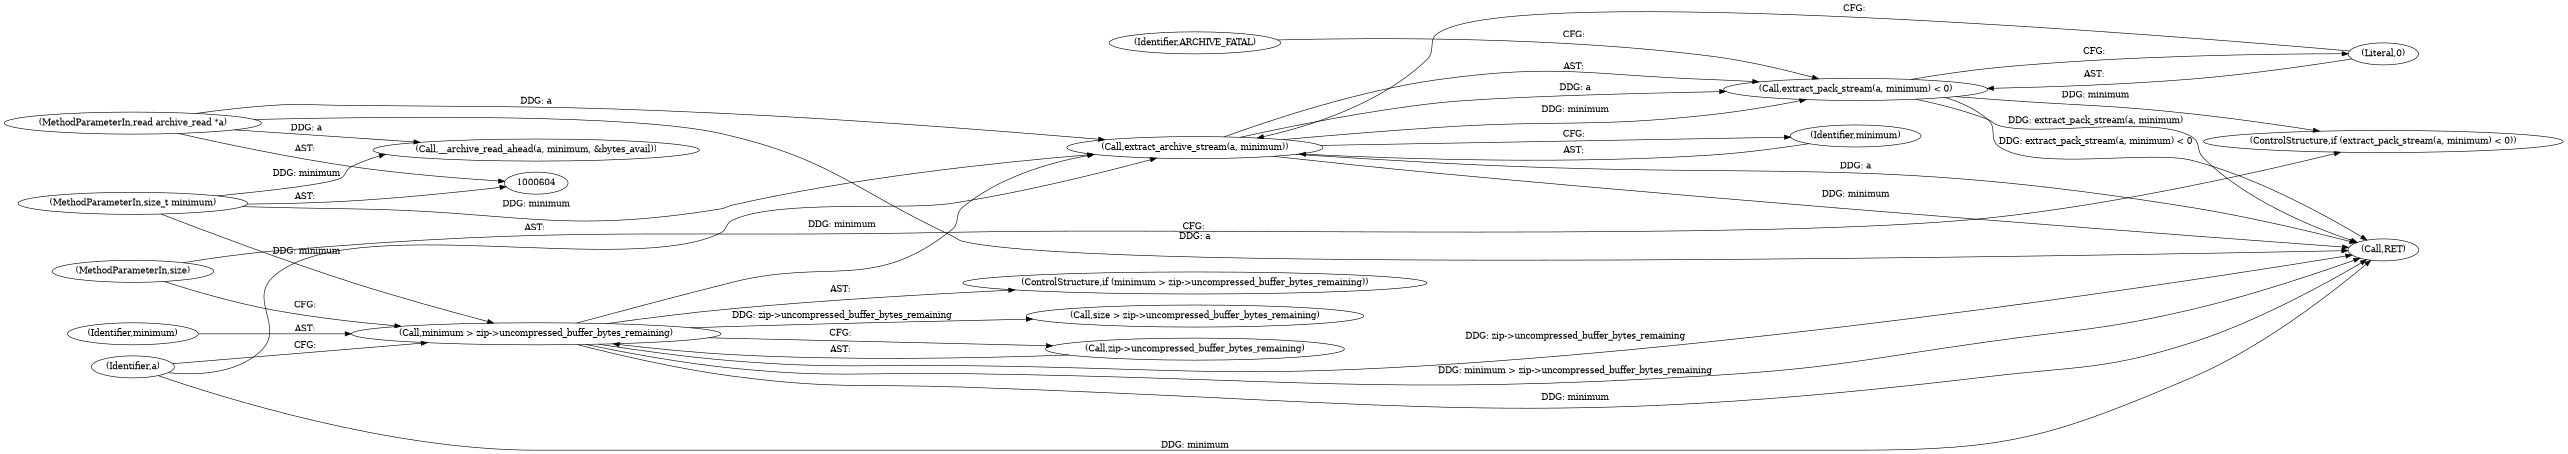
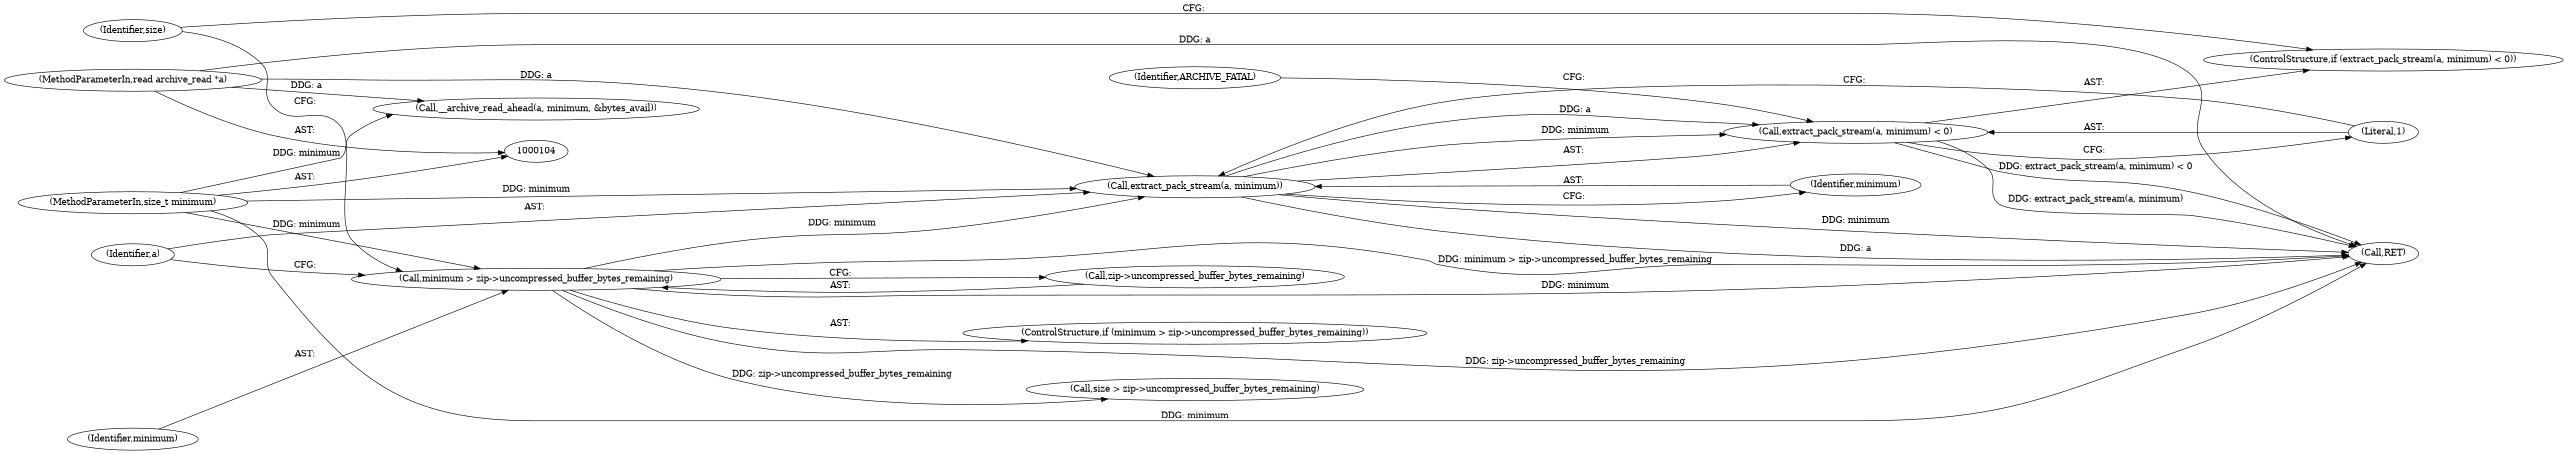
node "(Literal,0)": label "(Literal,0)" -> "(Literal,1)"
edge "(Call,extract_pack_stream(a, minimum) < 0)" -> "(ControlStructure,if (extract_pack_stream(a, minimum) < 0))": label "DDG: minimum" -> "AST: "
node "(Call,extract_archive_stream(a, minimum))": label "(Call,extract_archive_stream(a, minimum))" -> "(Call,extract_pack_stream(a, minimum))"
node "1000604": label "1000604" -> "1000104"
node "(MethodParameterIn,size)": label "(MethodParameterIn,size)" -> "(Identifier,size)"
edge "(Identifier,a)" -> "(Call,RET)": now "(MethodParameterIn,size_t minimum)" -> "(Call,RET)"
